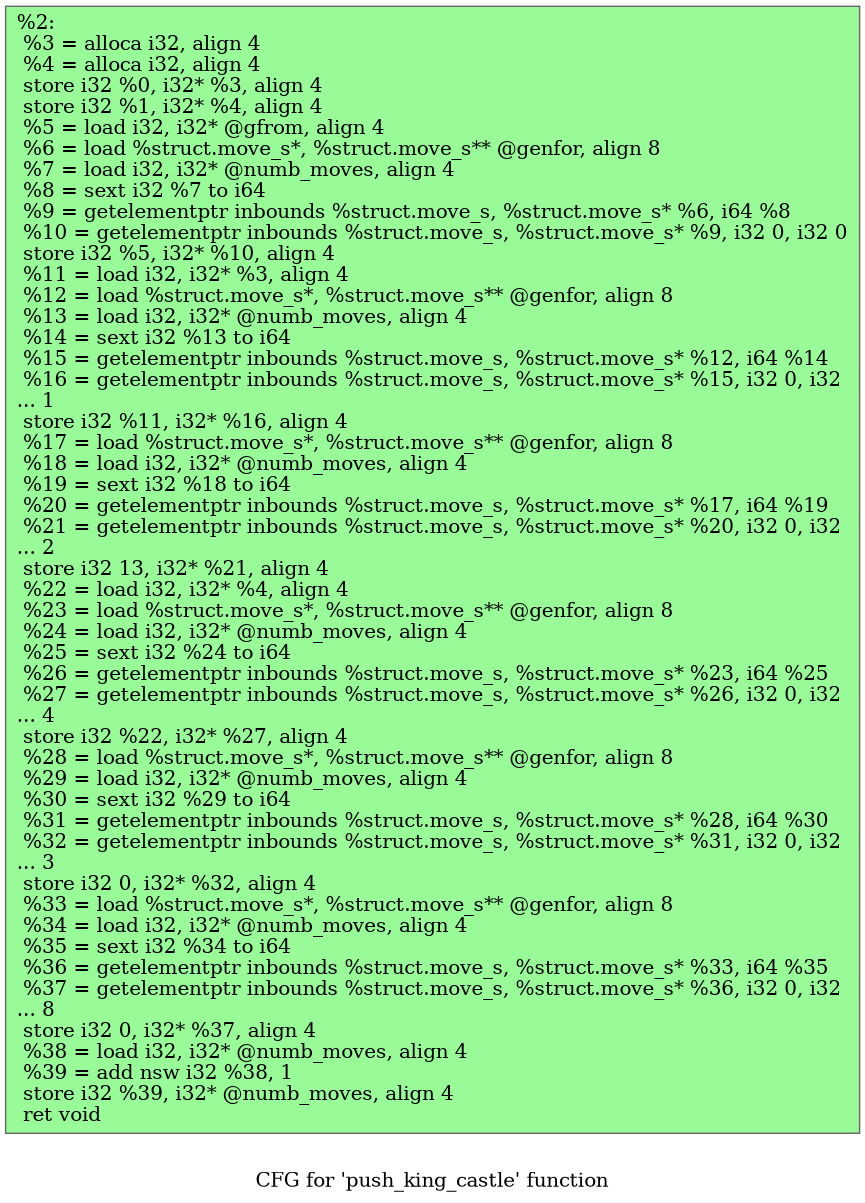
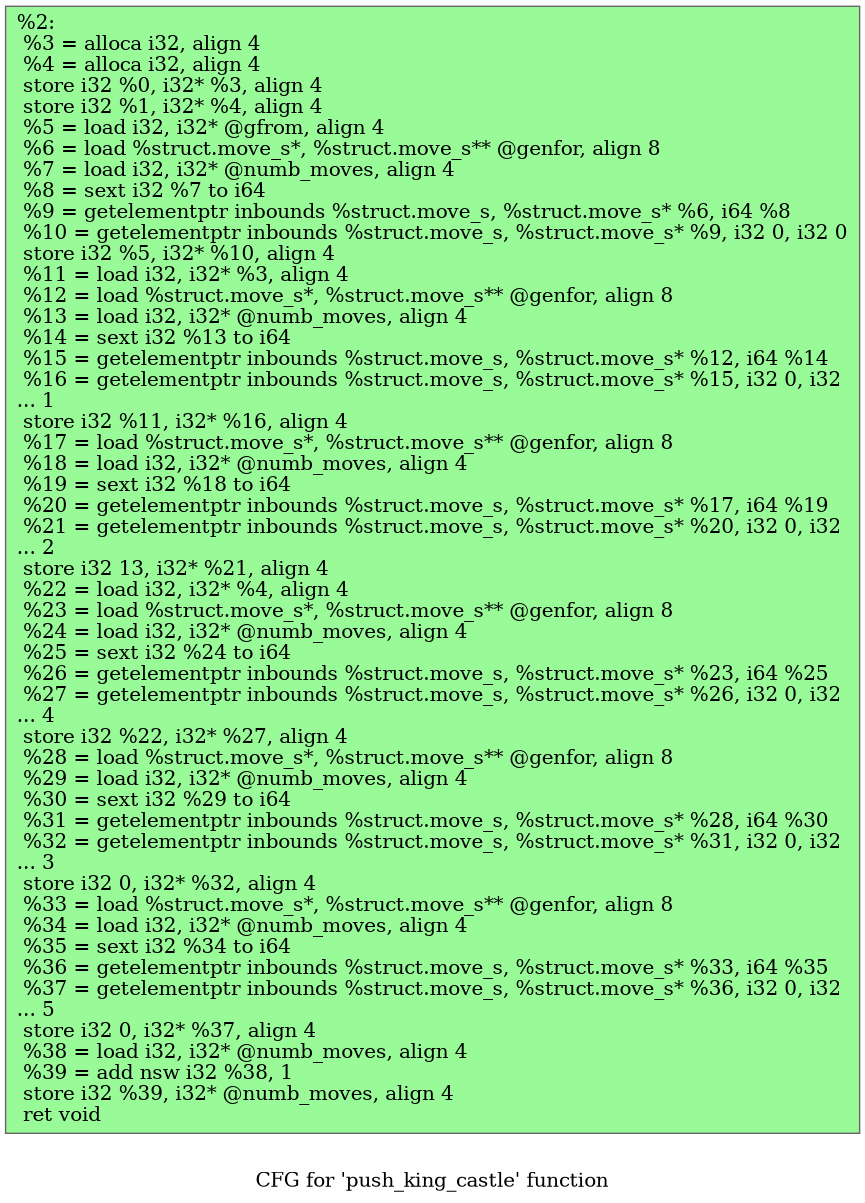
node "%2:": text "... 8" -> "... 5"
